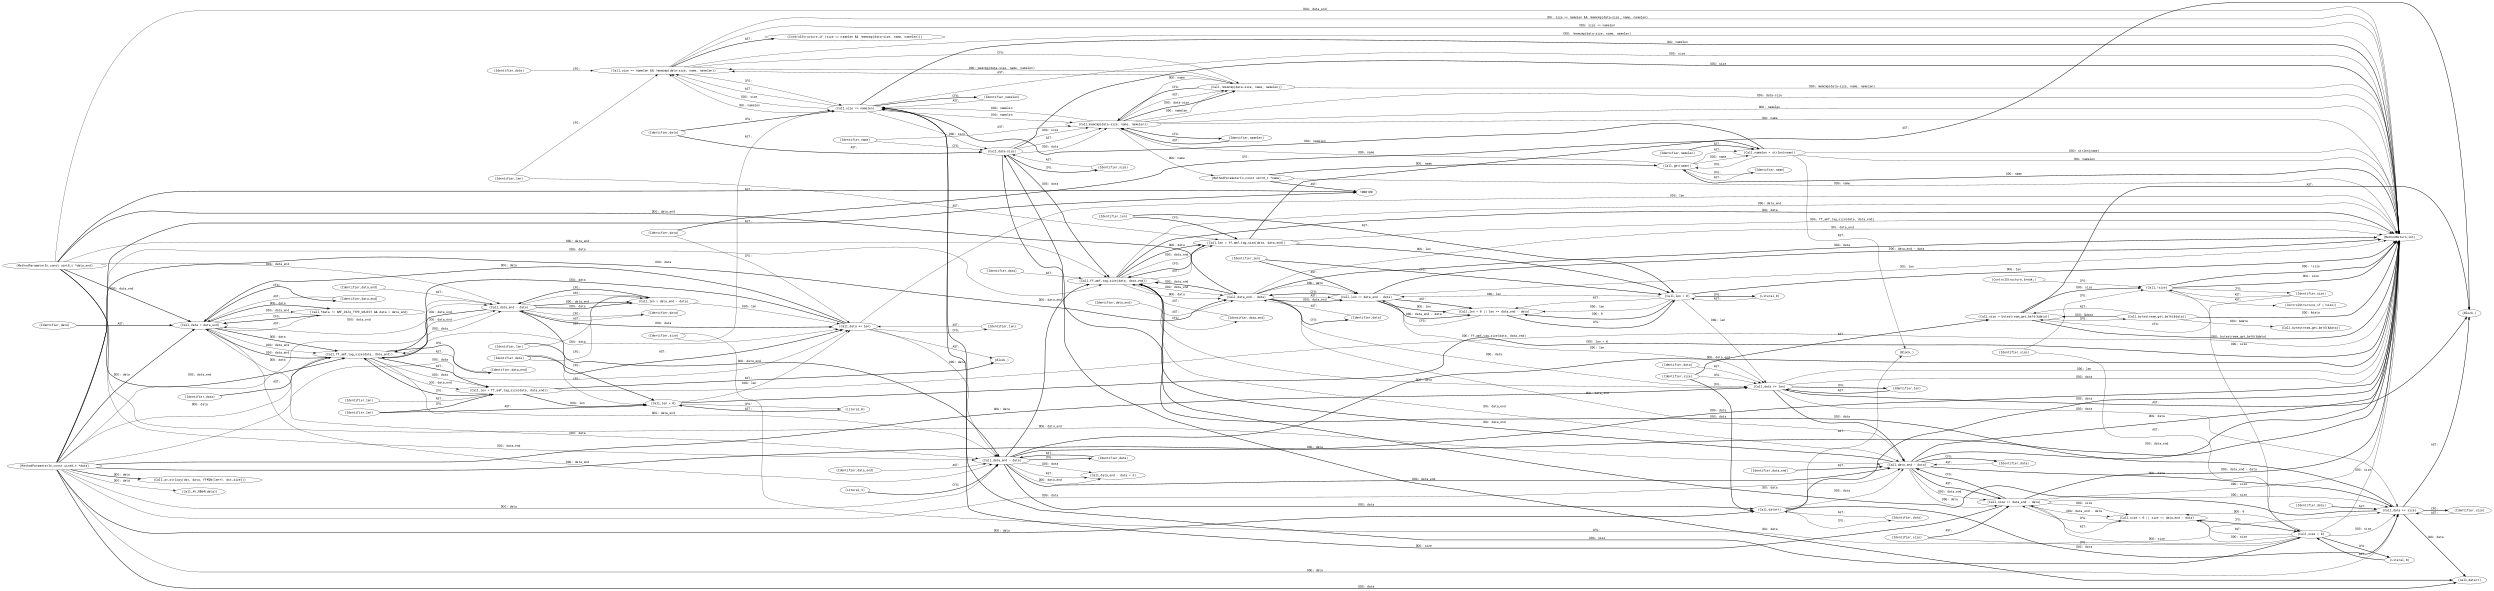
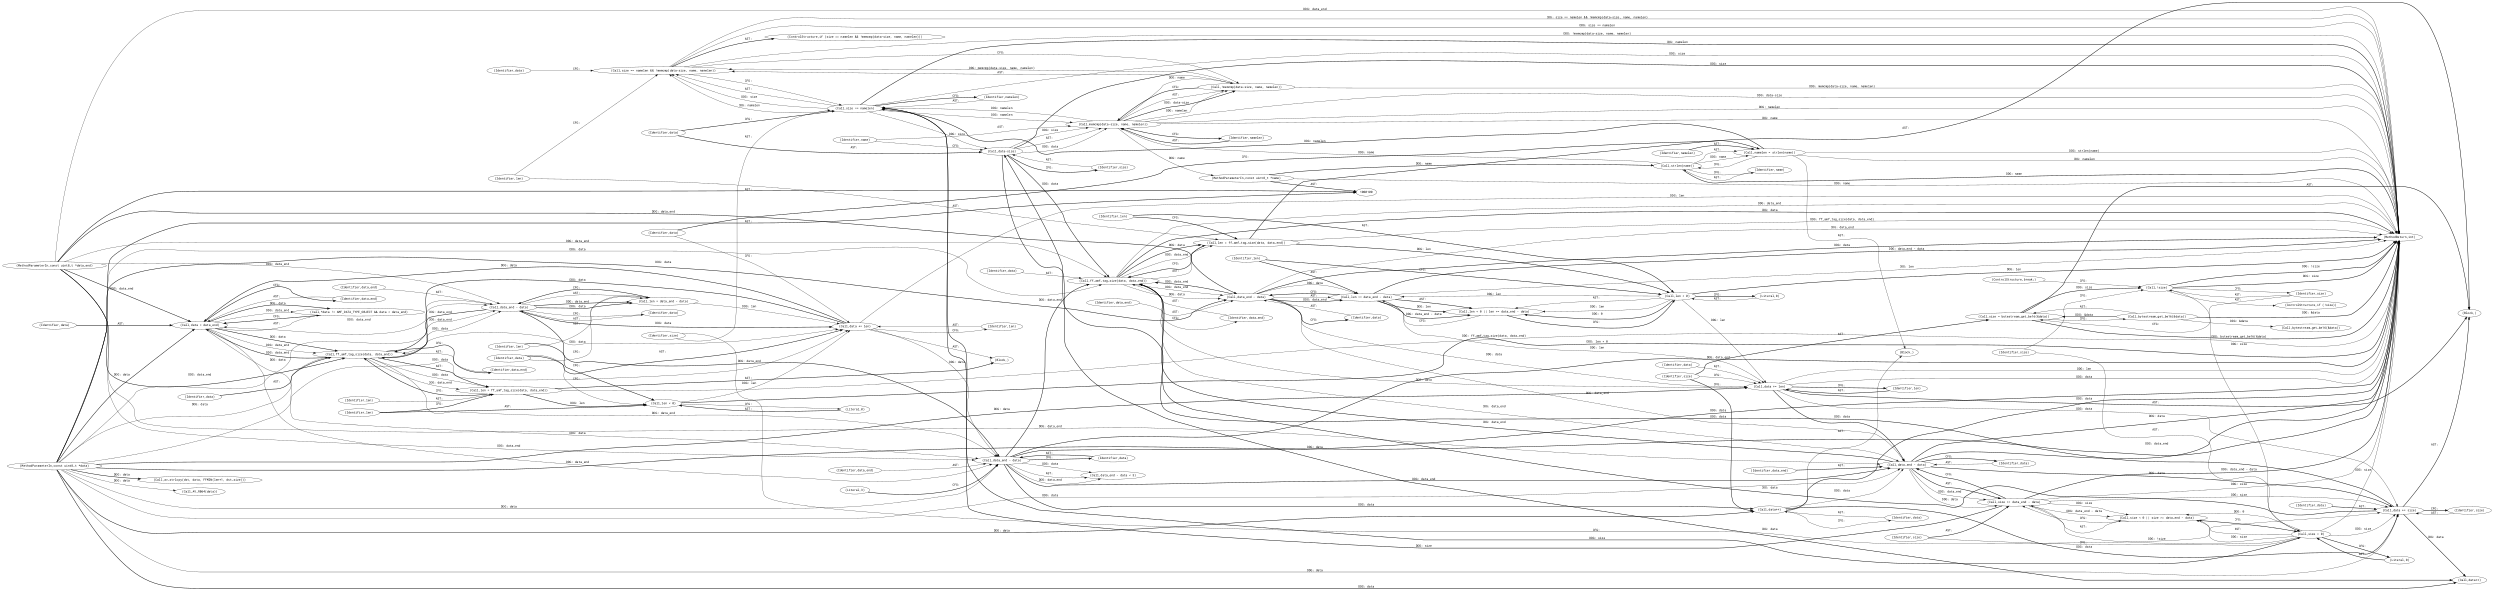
node "(Call,get(name))": label "(Call,get(name))" -> "(Call,strlen(name))"
edge "(Call,size < 0)" -> "(Call,size >= data_end - data)": label "DDG: size" -> "DDG: !size"
